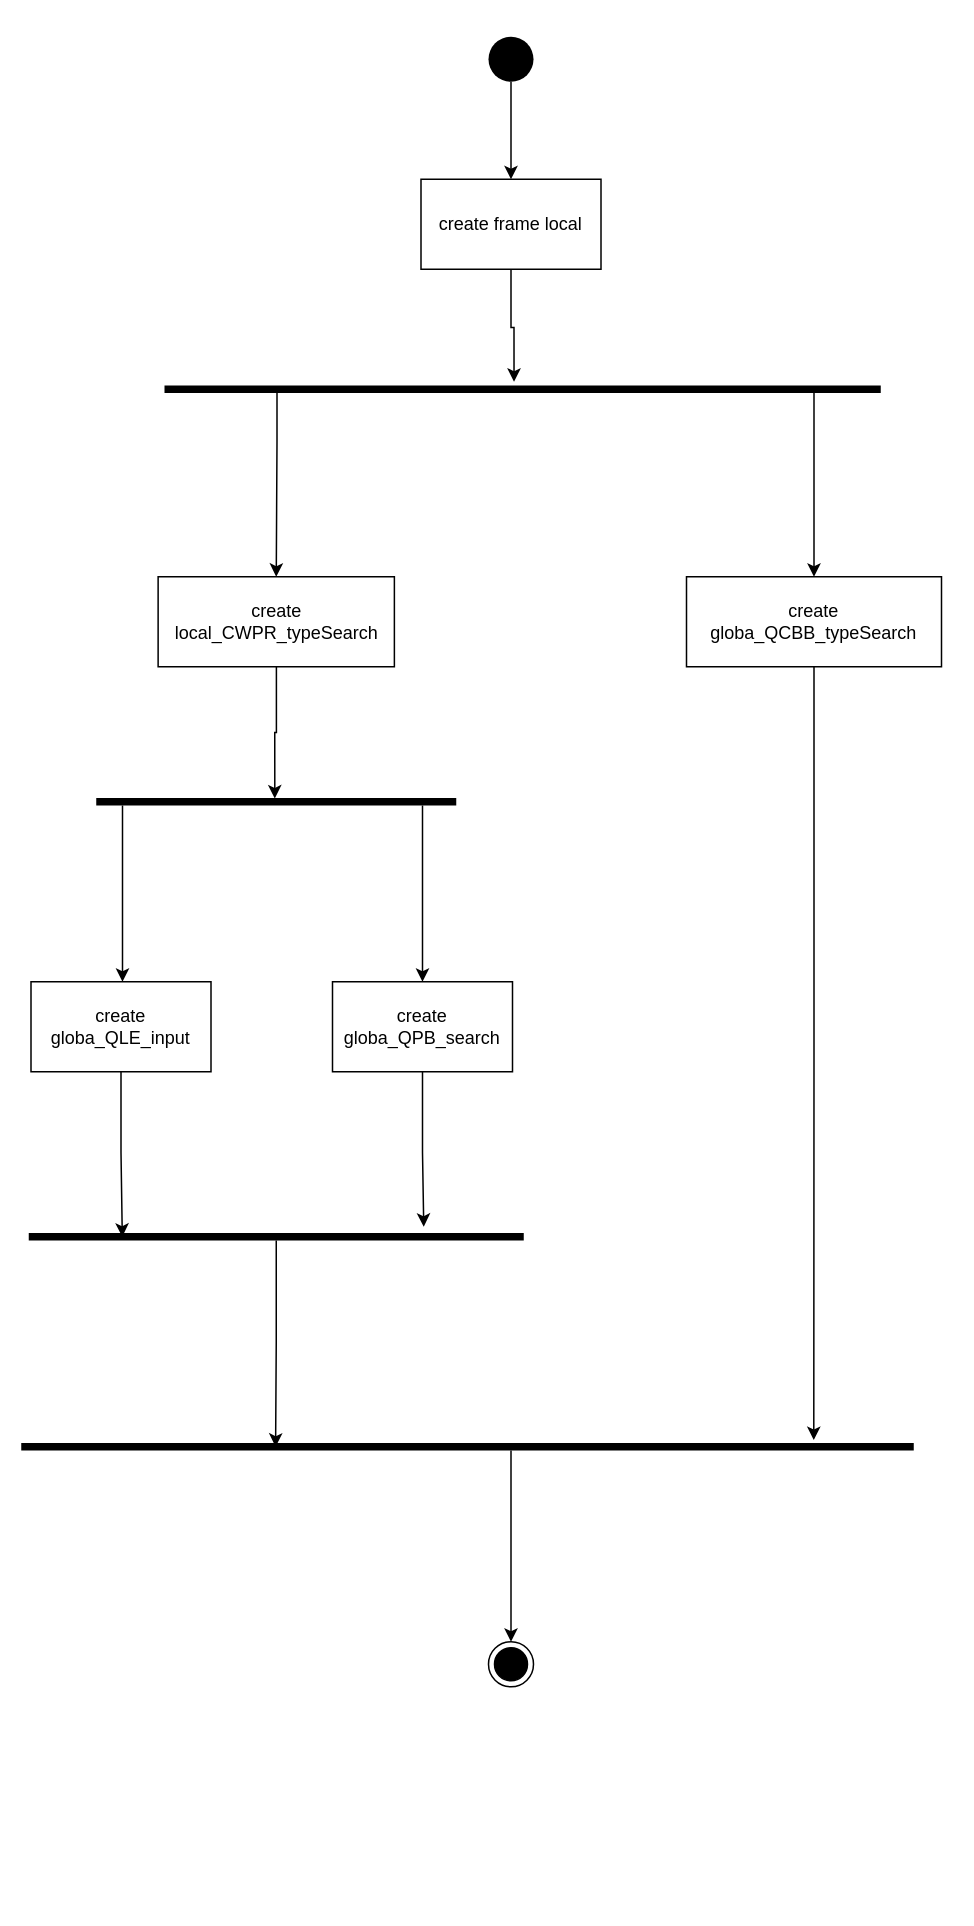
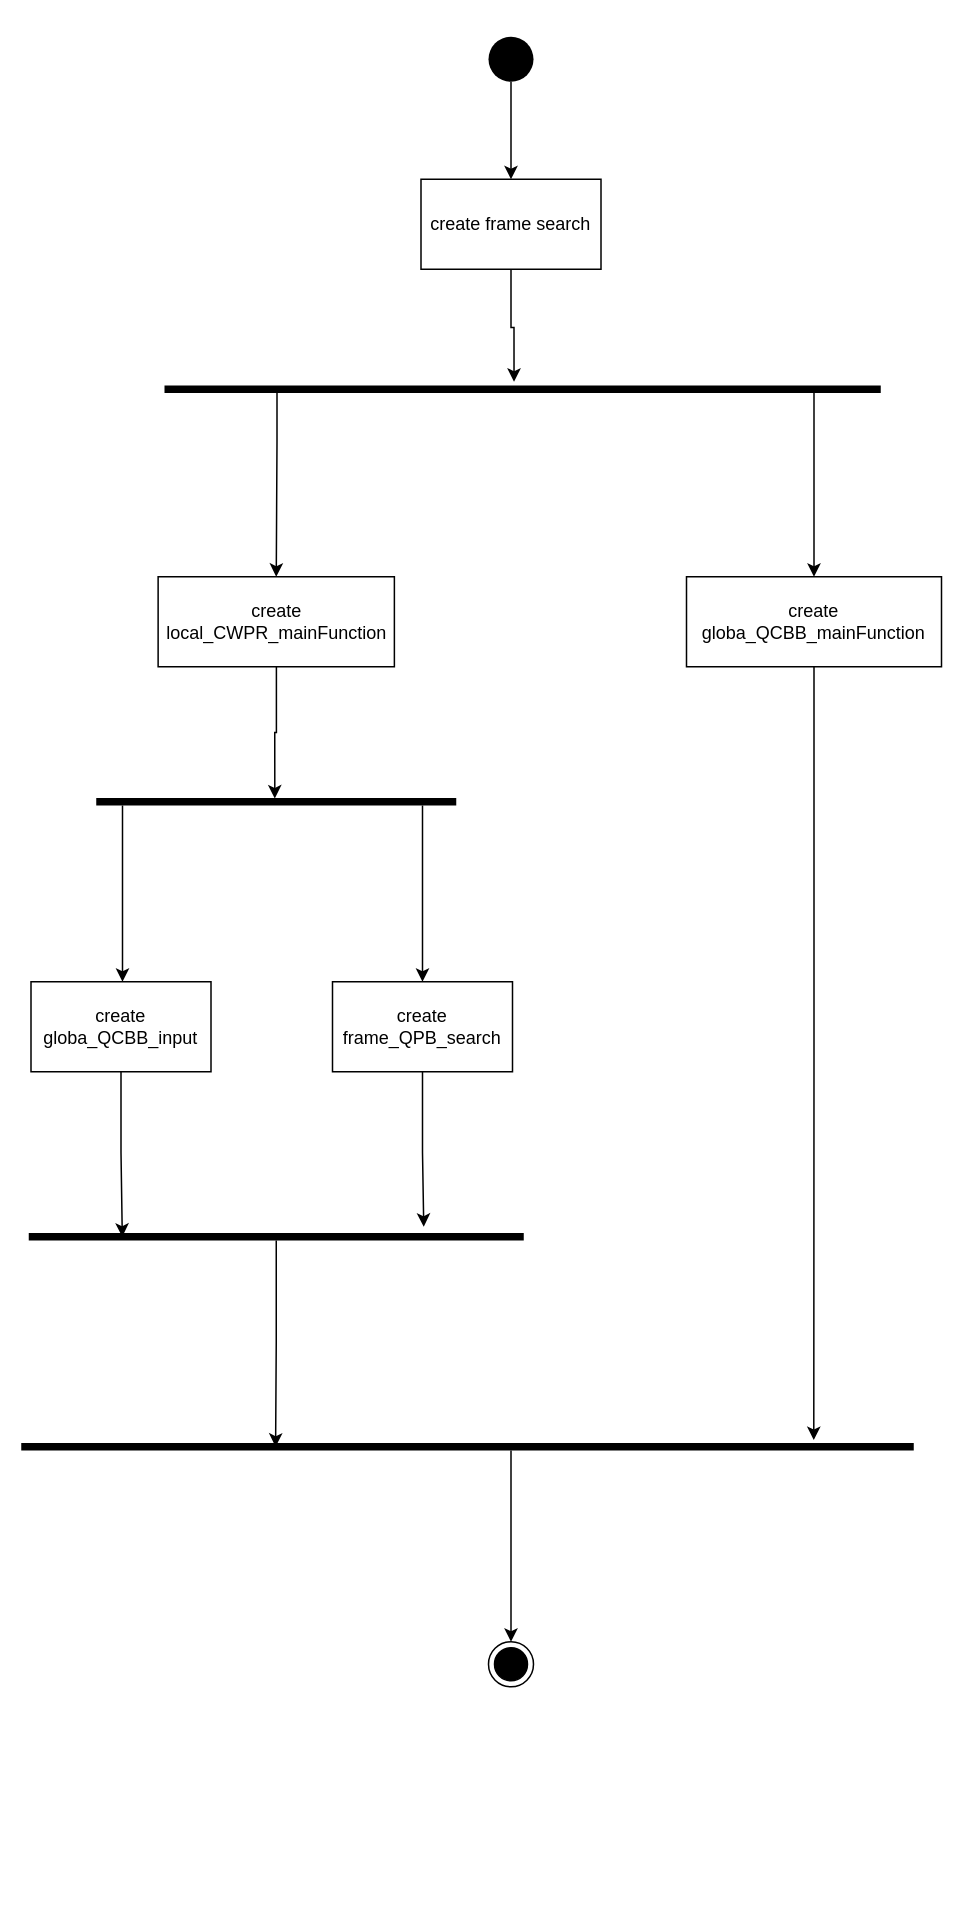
node "create frame local": label "create frame local" -> "create frame search"
node "create local_CWPR_typeSearch": label "create local_CWPR_typeSearch" -> "create local_CWPR_mainFunction"
node "create globa_QCBB_typeSearch": label "create globa_QCBB_typeSearch" -> "create globa_QCBB_mainFunction"
node "create globa_QLE_input": label "create globa_QLE_input" -> "create globa_QCBB_input"
node "create globa_QPB_search": label "create globa_QPB_search" -> "create frame_QPB_search"
